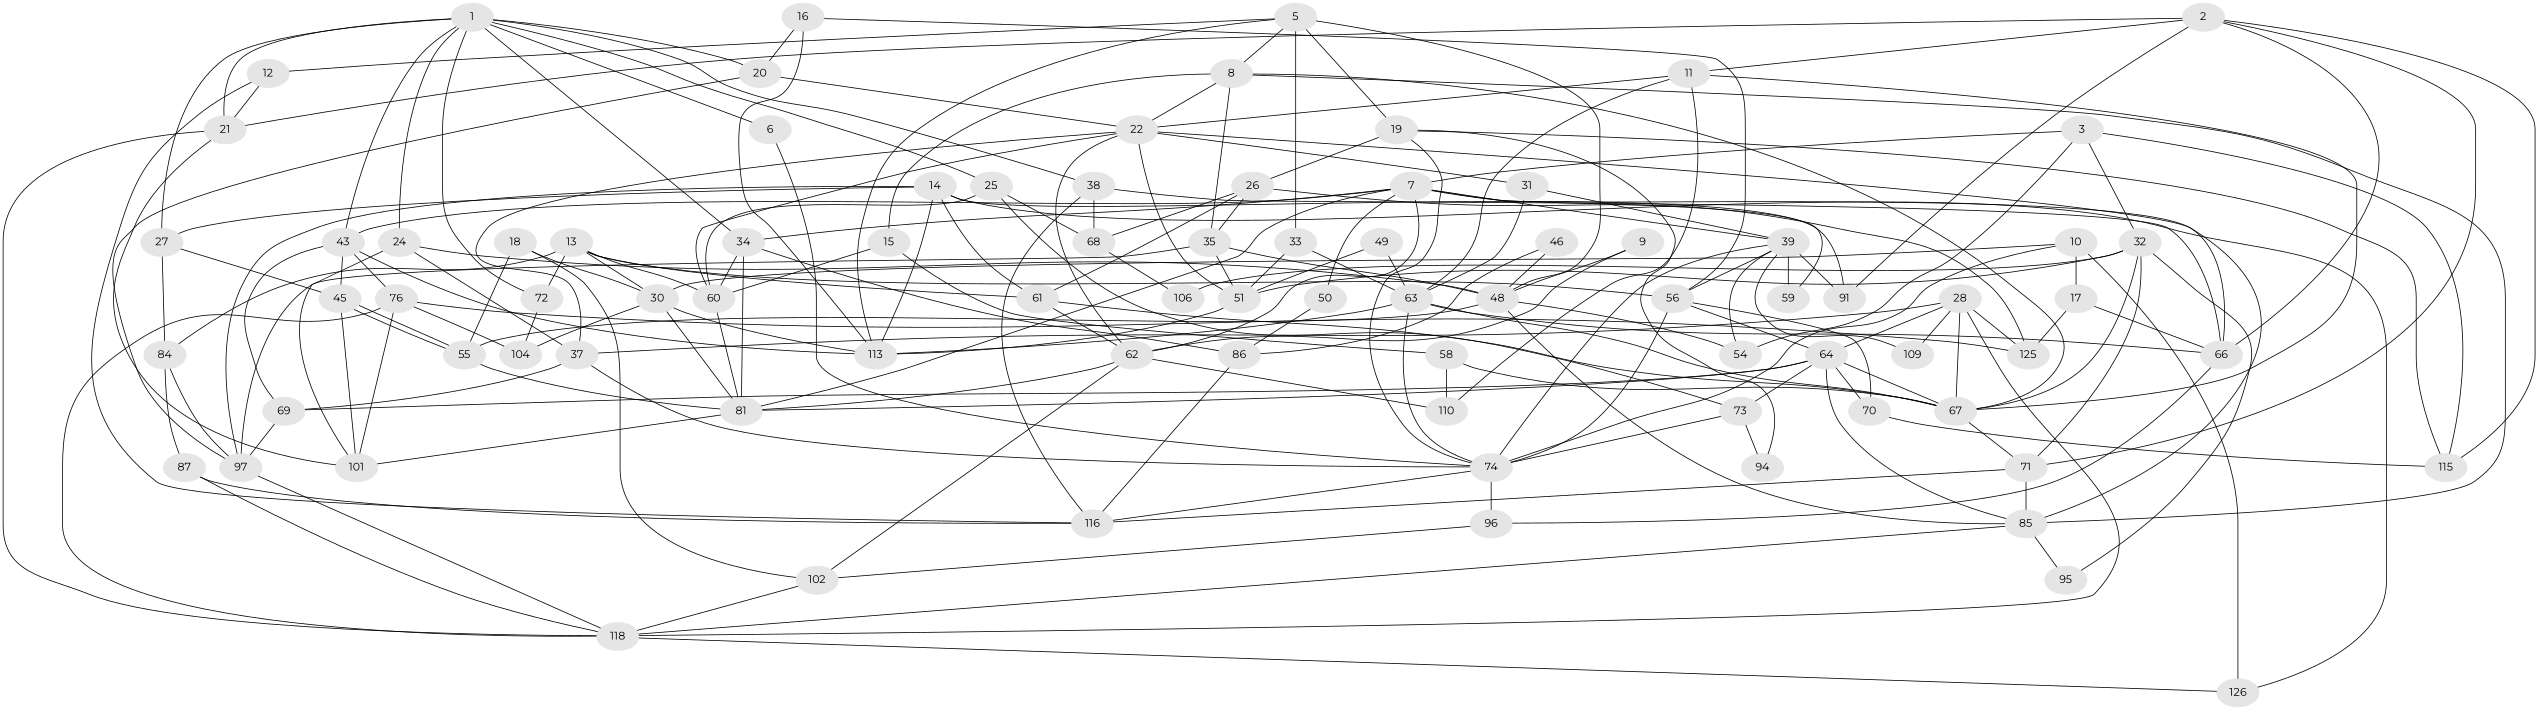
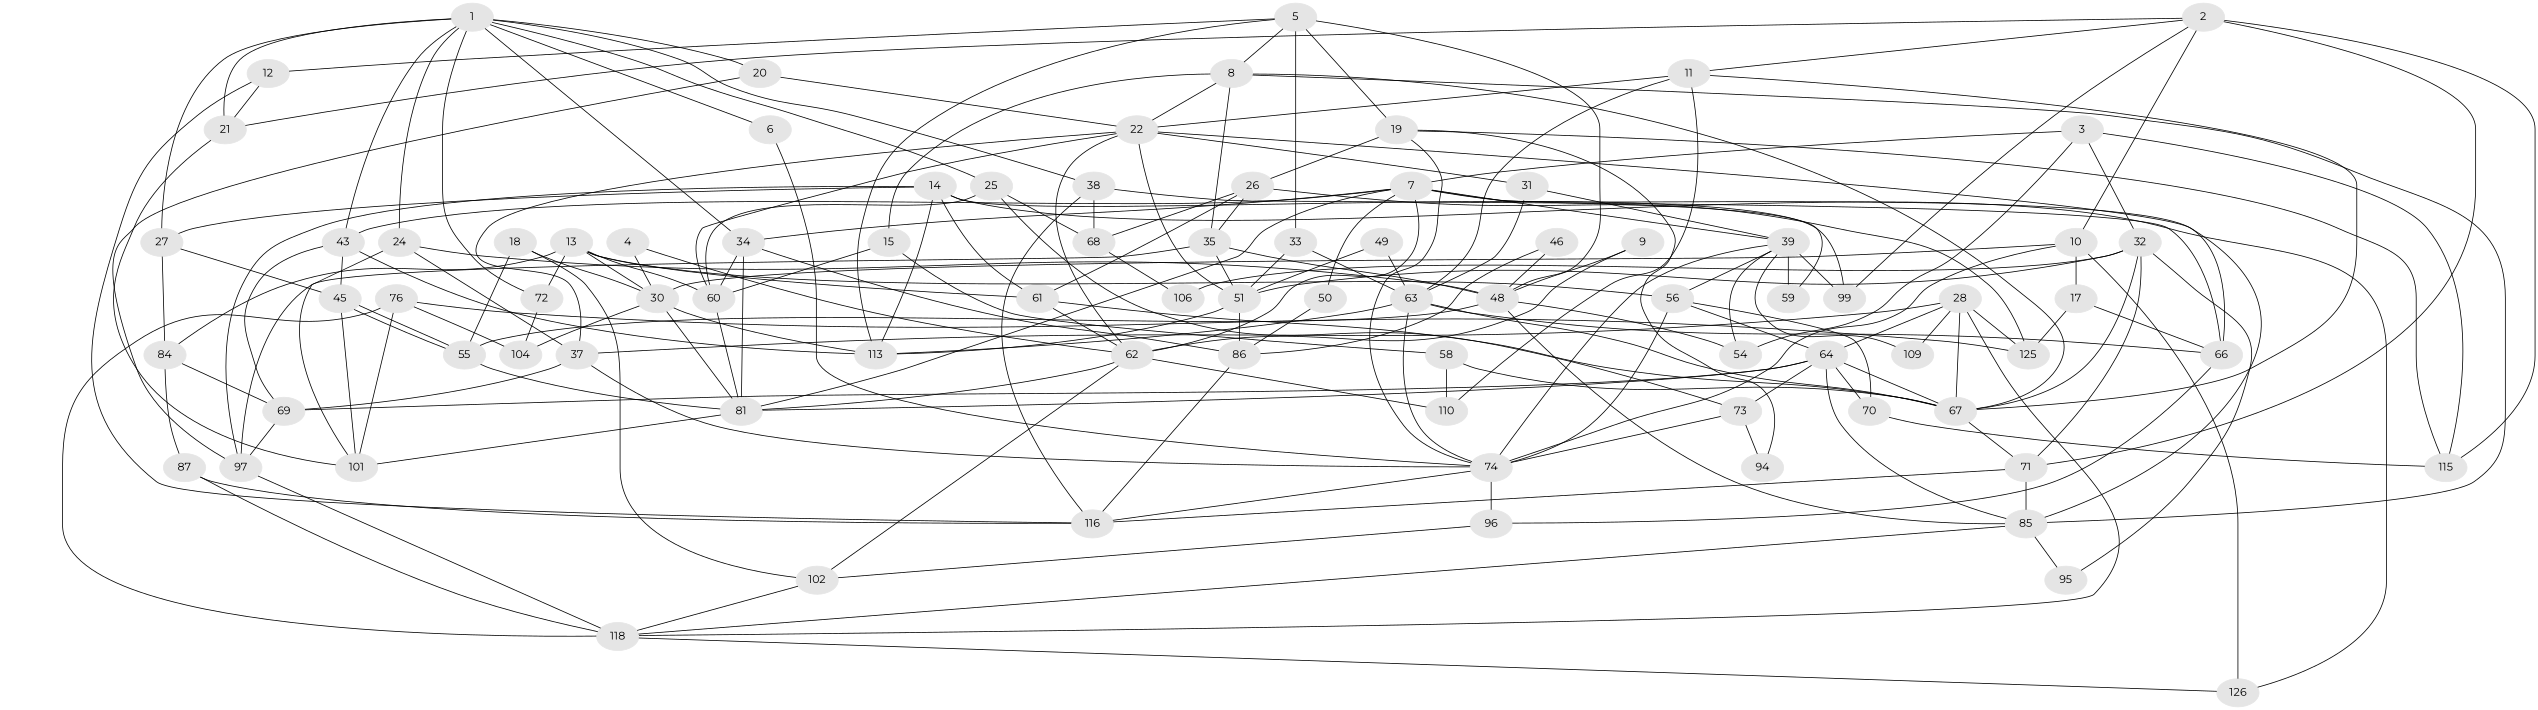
node "16": removed
edge "2" -- "66": now "2" -- "10"
node "4": added
edge "43" -- "76": removed
node "91": label "91" -> "99"
edge "51" -- "86": added
edge "84" -- "97": now "84" -- "69"
edge "21" -- "118": removed
